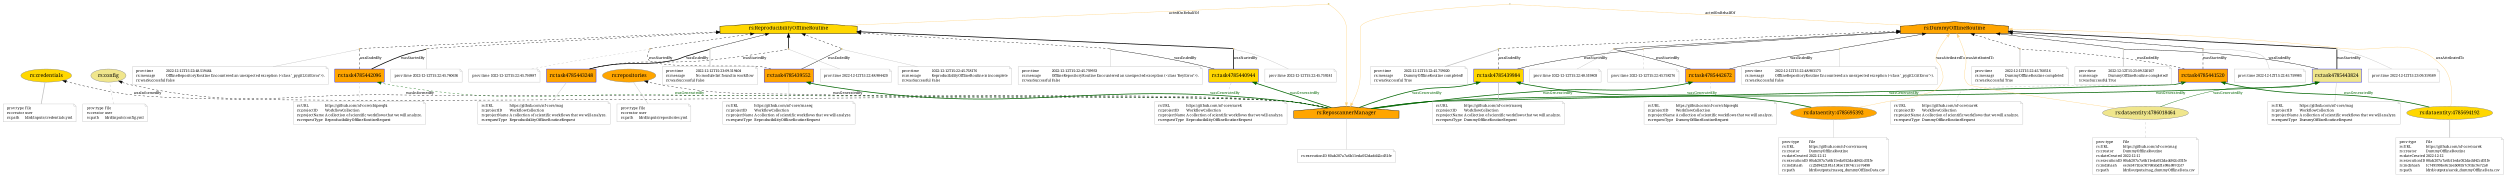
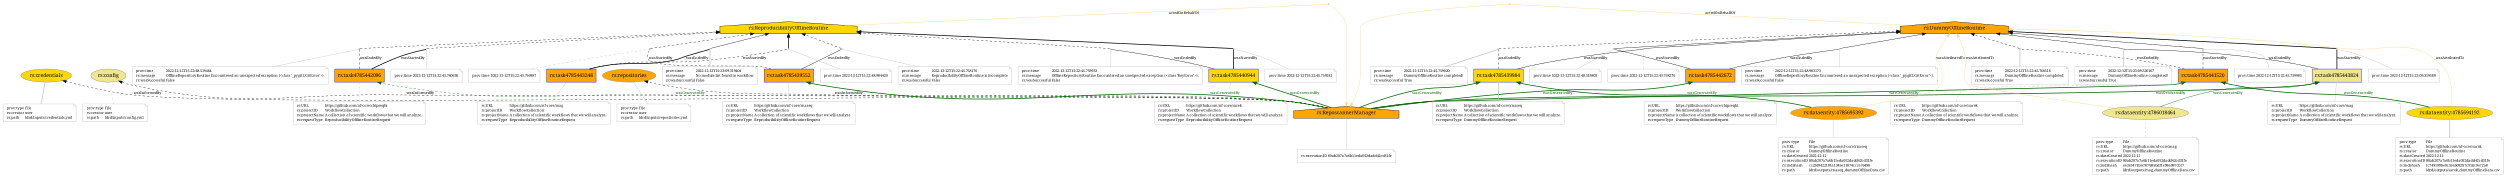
edge "rs:ReposcannerManager" -> "rs:repositories": label "wasGeneratedBy" -> "wasInformedBy"
